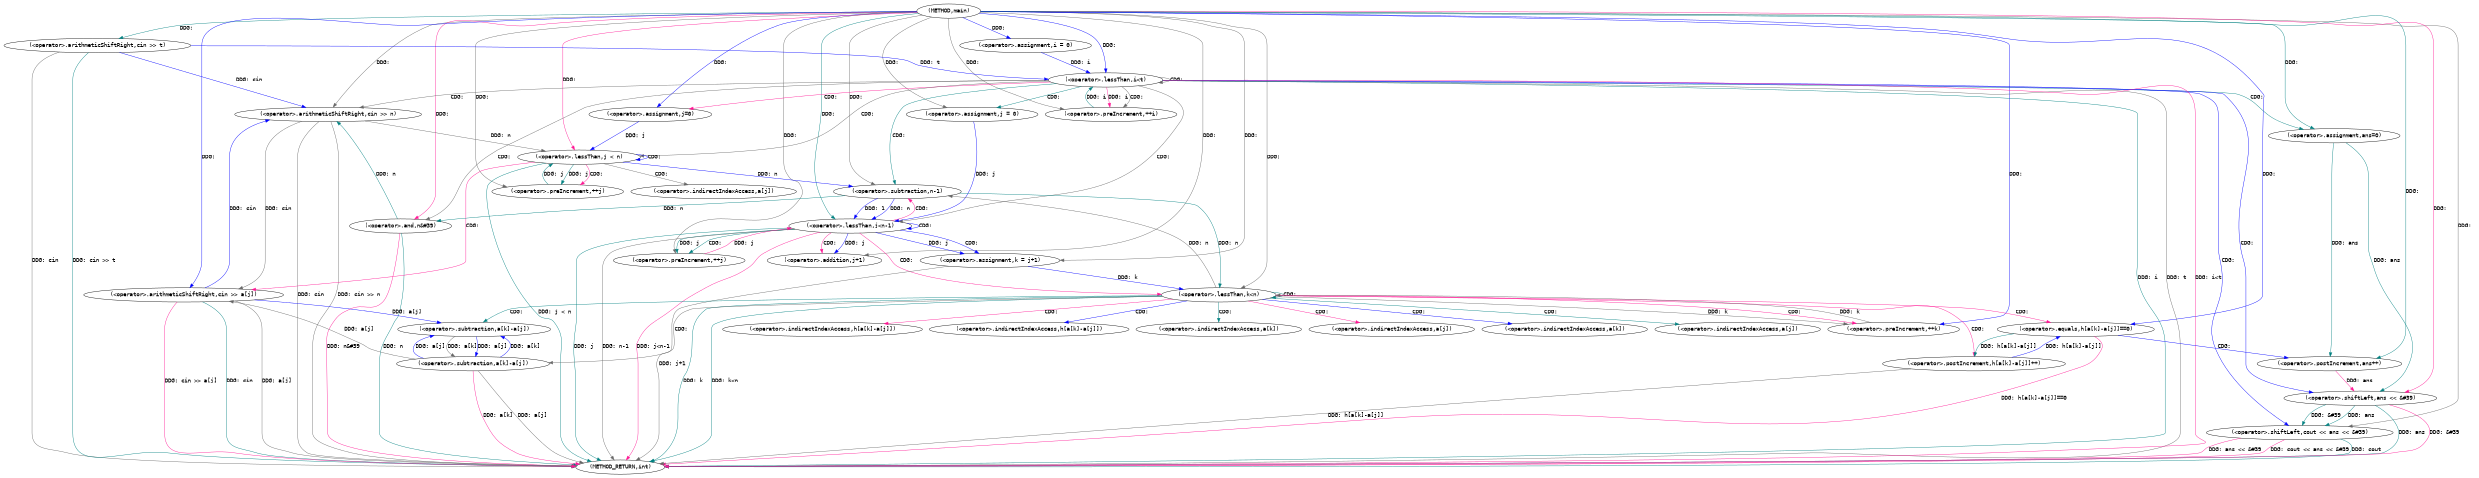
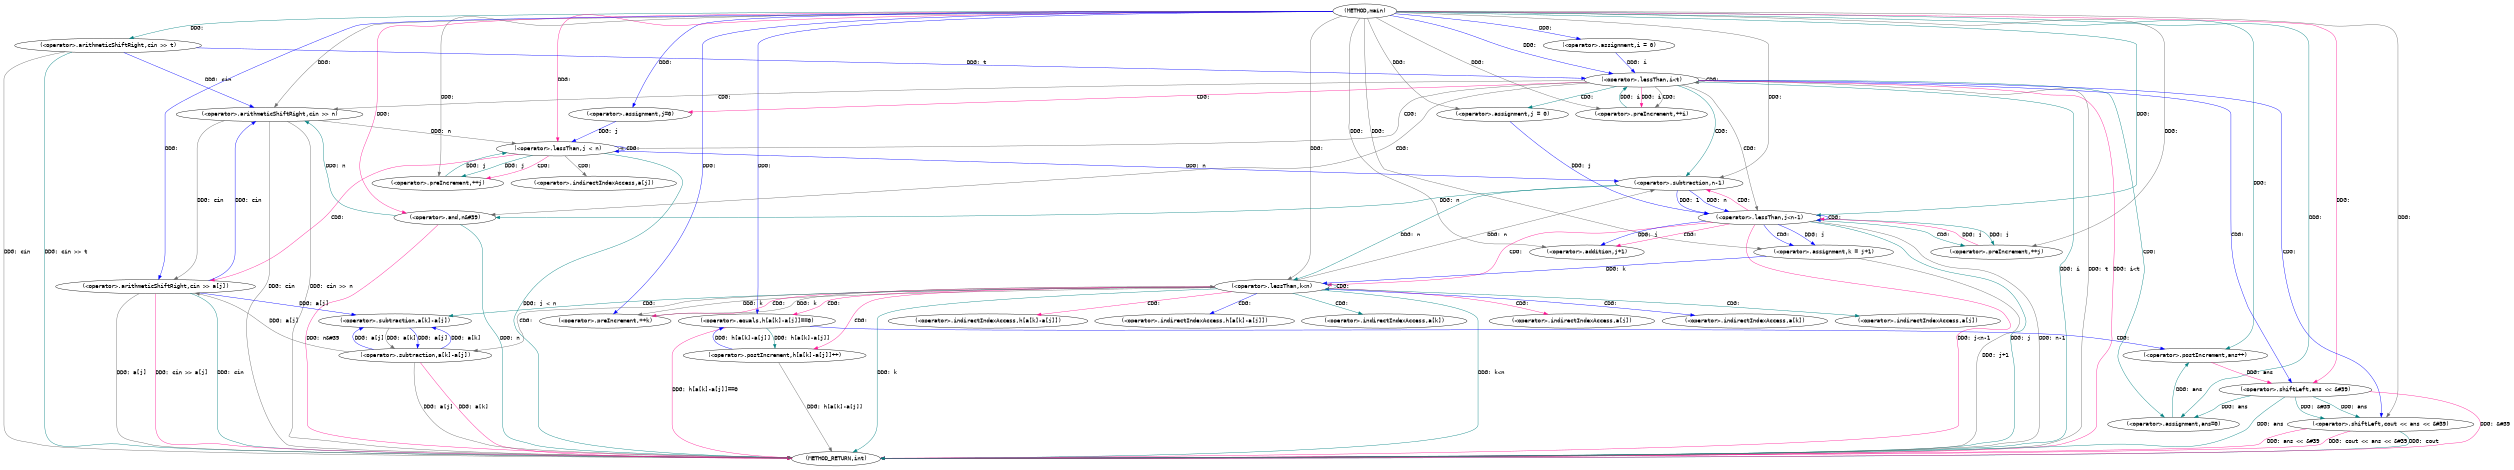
edge "(<operator>.assignment,ans=0)" -> "(<operator>.shiftLeft,ans << &#39)": reversed
